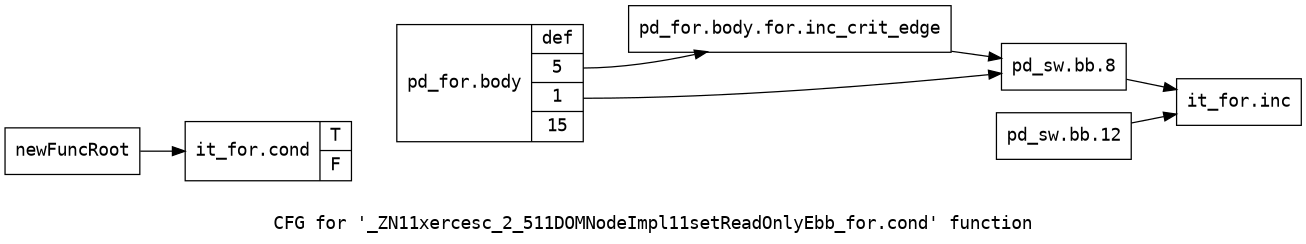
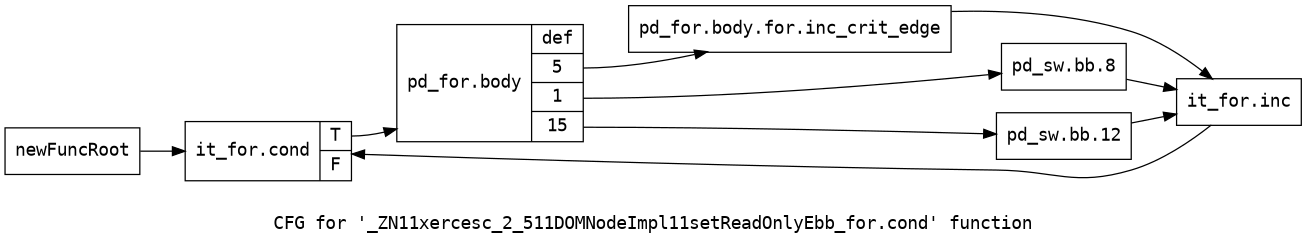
edge "pd_for.body.for.inc_crit_edge" -> "pd_sw.bb.8": now "pd_for.body.for.inc_crit_edge" -> "it_for.inc"
edge "pd_for.body" -> "pd_sw.bb.12": added
edge "it_for.cond" -> "pd_for.body": added
edge "it_for.inc" -> "it_for.cond": added
